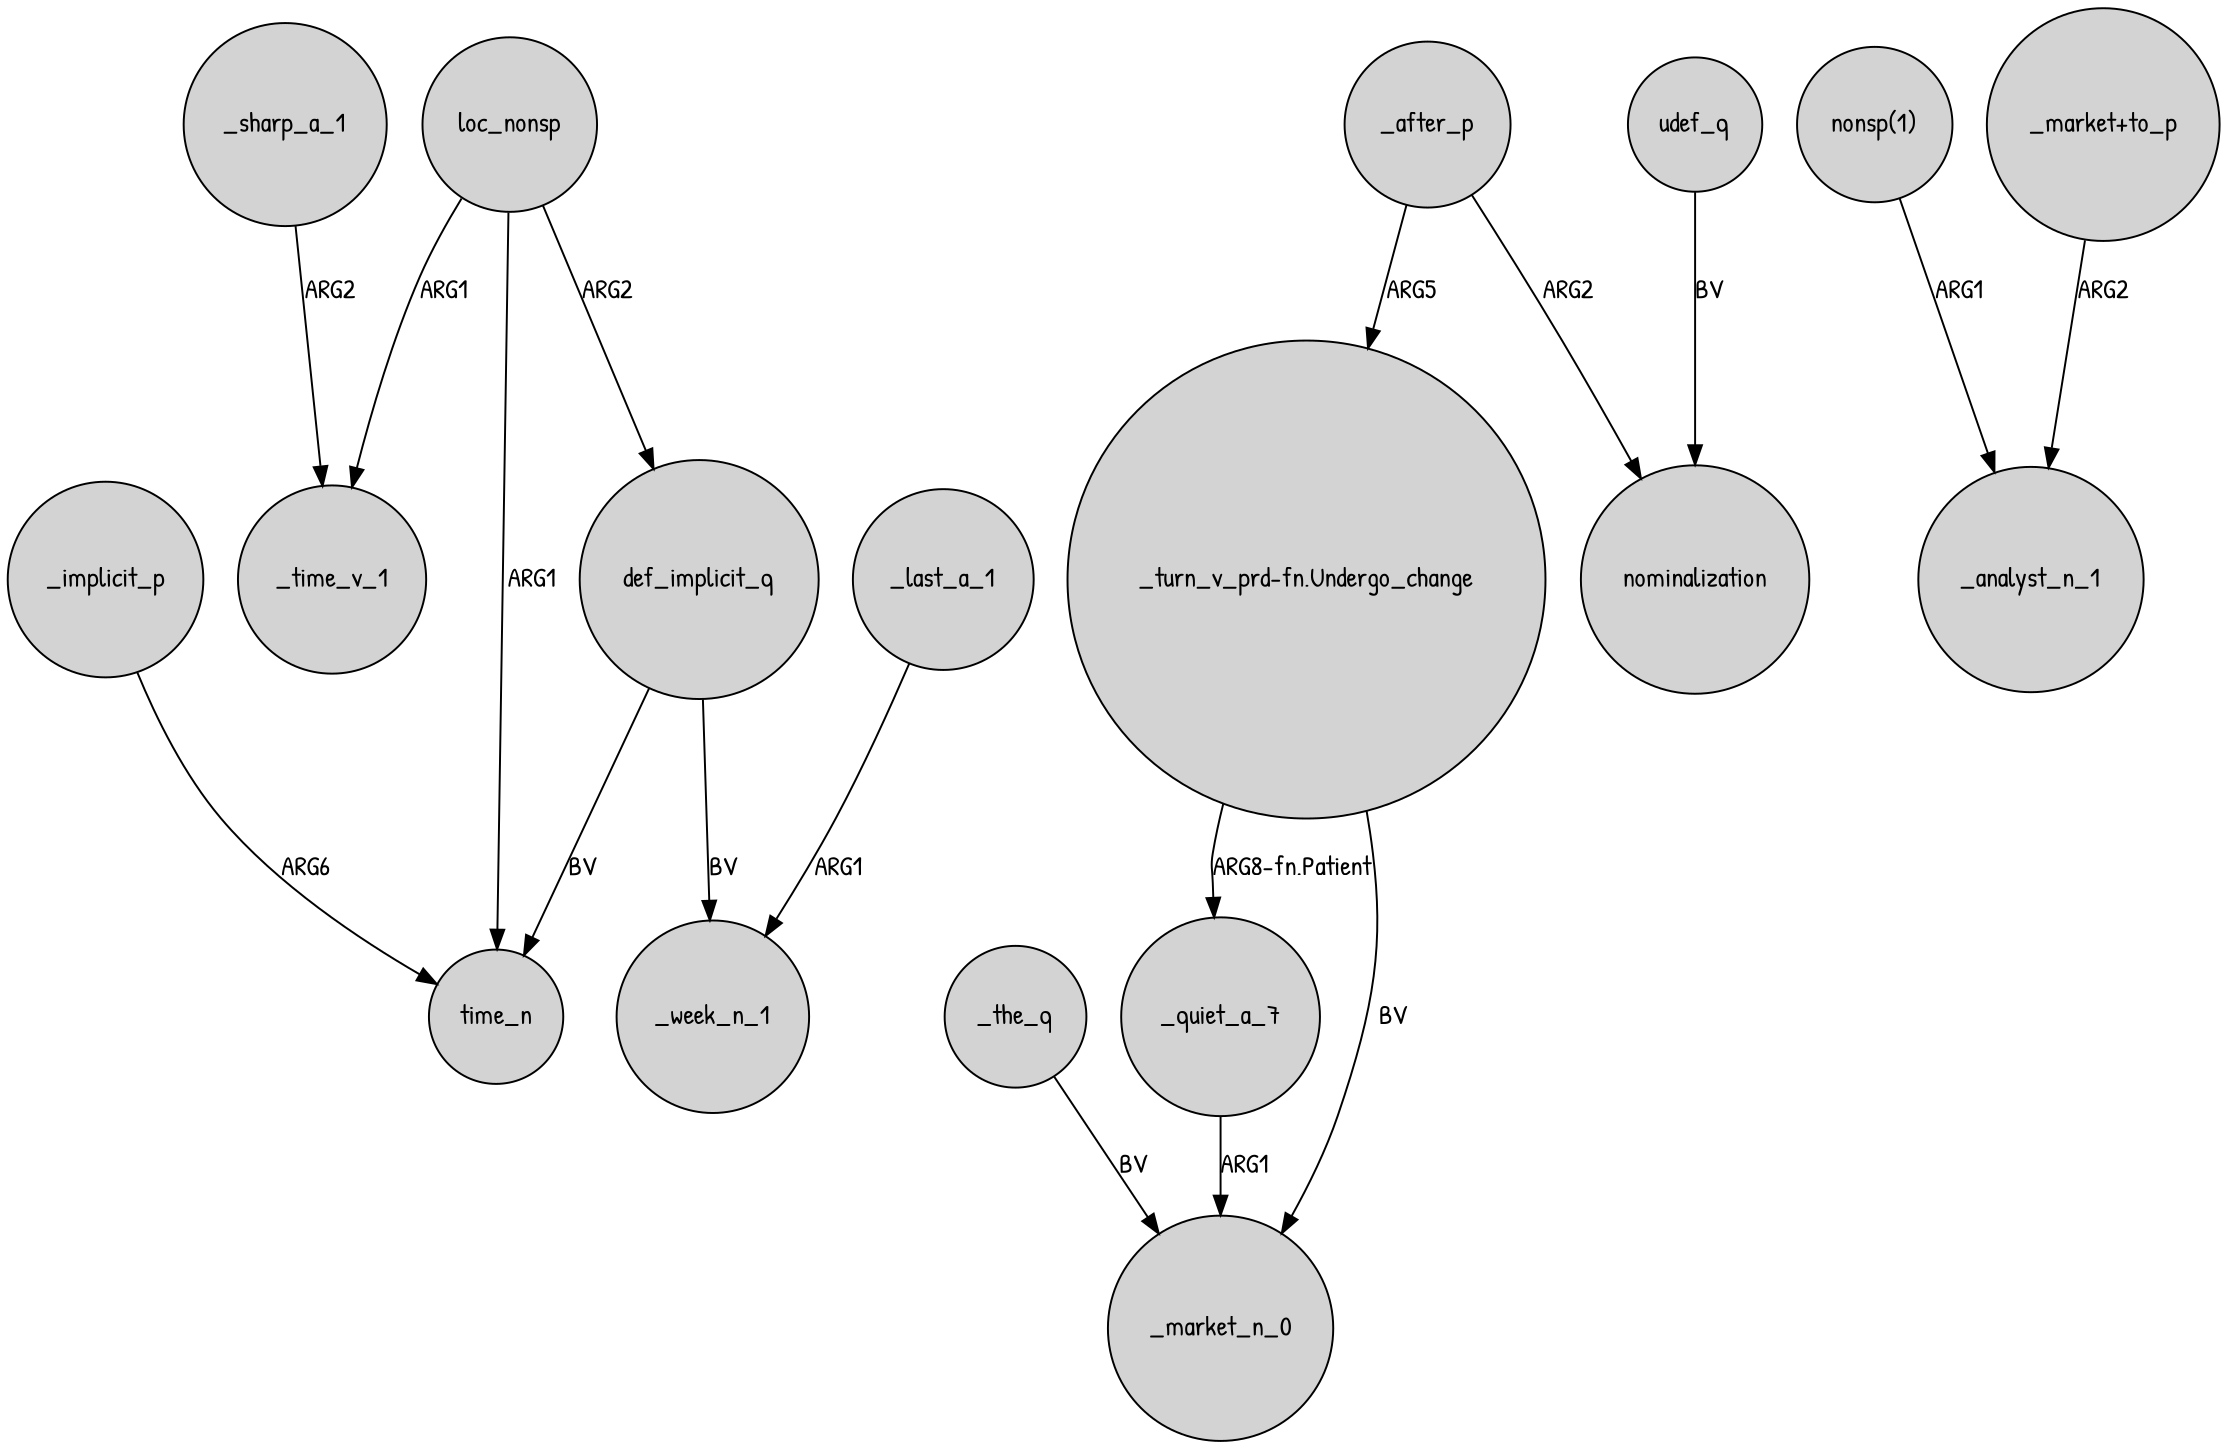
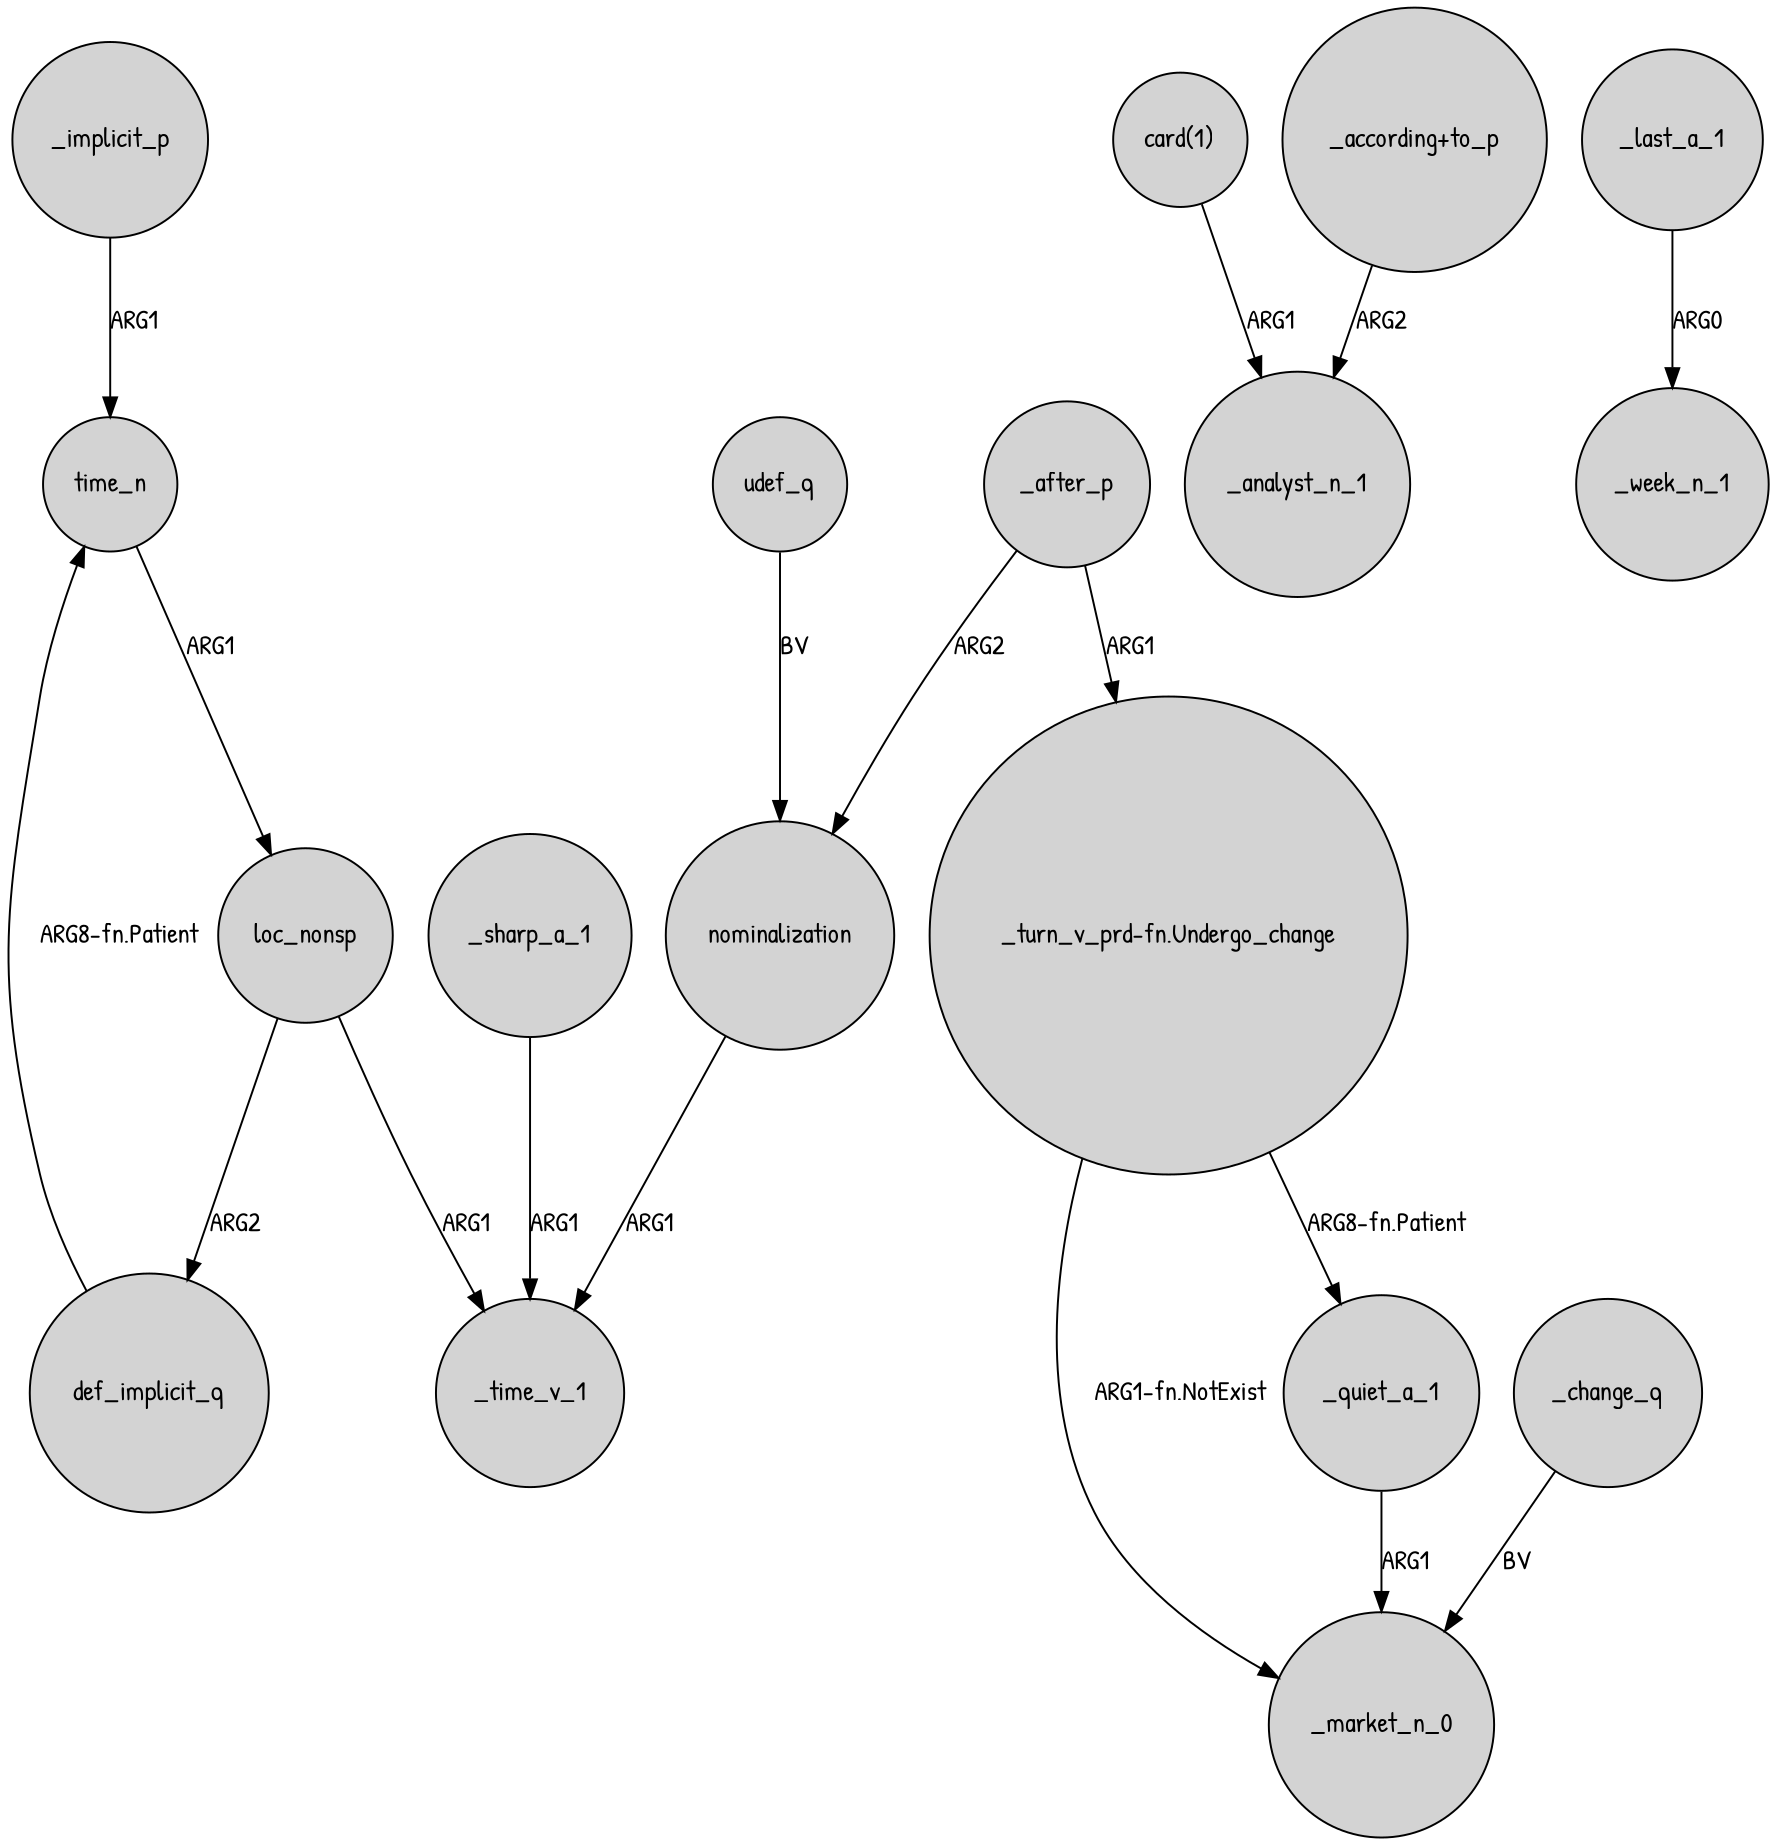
node "nonsp(1)": label "nonsp(1)" -> "card(1)"
node "_market+to_p": label "_market+to_p" -> "_according+to_p"
edge "_sharp_a_1" -> "_time_v_1": label "ARG2" -> "ARG1"
edge "_after_p" -> "_turn_v_prd-fn.Undergo_change": label "ARG5" -> "ARG1"
edge "loc_nonsp" -> "time_n": reversed
edge "def_implicit_q" -> "_week_n_1": removed, label "BV"
edge "_implicit_p" -> "time_n": label "ARG6" -> "ARG1"
edge "def_implicit_q" -> "time_n": label "BV" -> "ARG8-fn.Patient"
edge "_last_a_1" -> "_week_n_1": label "ARG1" -> "ARG0"
node "_the_q": label "_the_q" -> "_change_q"
node "_quiet_a_7": label "_quiet_a_7" -> "_quiet_a_1"
edge "_turn_v_prd-fn.Undergo_change" -> "_market_n_0": label "BV" -> "ARG1-fn.NotExist"
edge "nominalization" -> "_time_v_1": added, label "ARG1"
